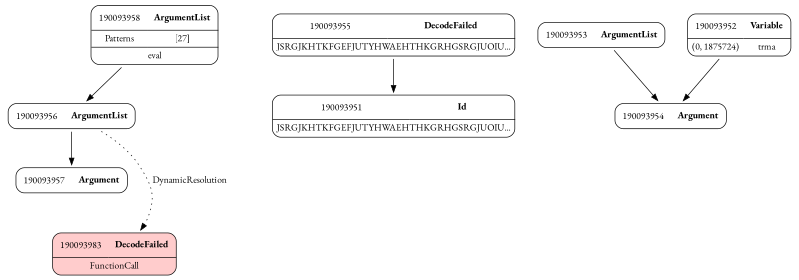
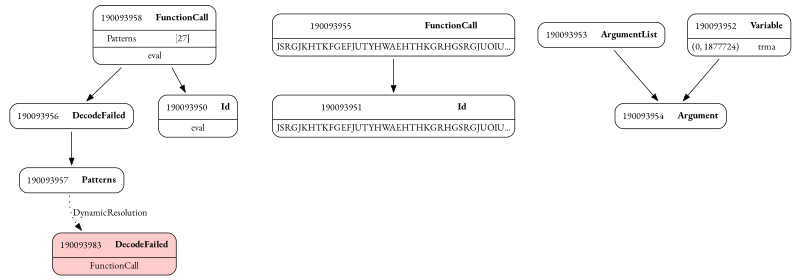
node "190093958": text "ArgumentList" -> "FunctionCall"
node "190093955": text "DecodeFailed" -> "FunctionCall"
node "190093952": text "(0, 1875724)" -> "(0, 1877724)"
node "190093956": text "ArgumentList" -> "DecodeFailed"
node "190093950": added
edge "190093956" -> "190093983": now "190093957" -> "190093983"
node "190093957": text "Argument" -> "Patterns"
